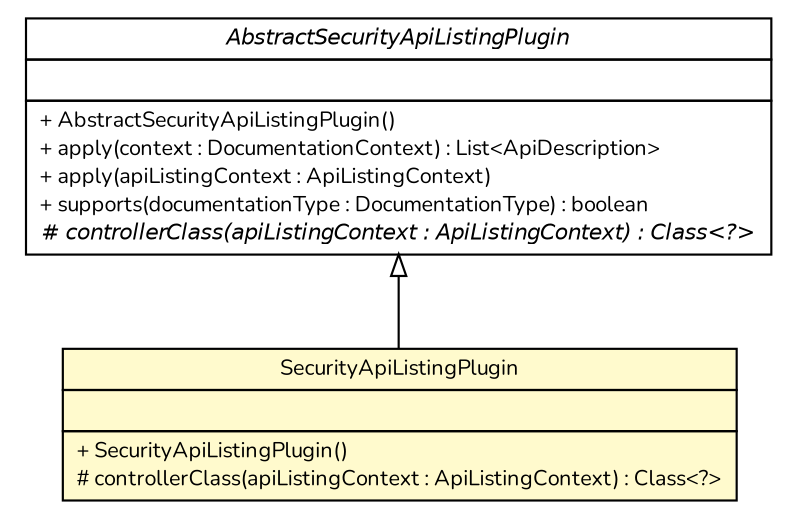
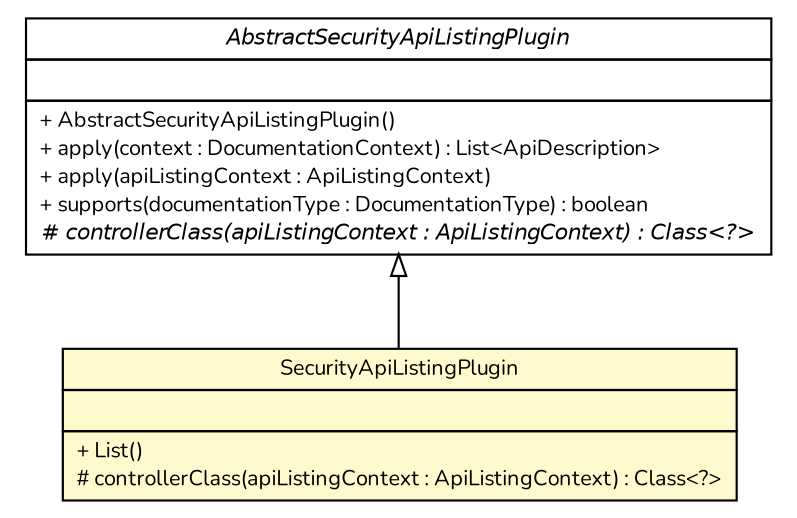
node "SecurityApiListingPlugin": text "+ SecurityApiListingPlugin()" -> "+ List()"
